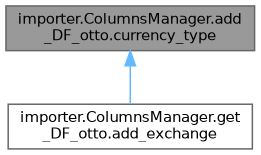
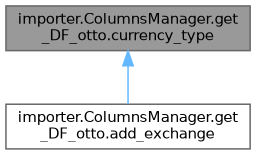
node "importer.ColumnsManager.add _DF_otto.currency_type": label "importer.ColumnsManager.add _DF_otto.currency_type" -> "importer.ColumnsManager.get _DF_otto.currency_type"
